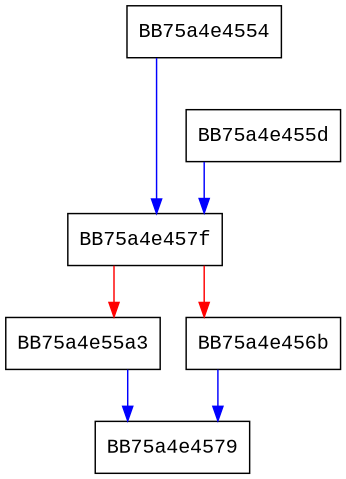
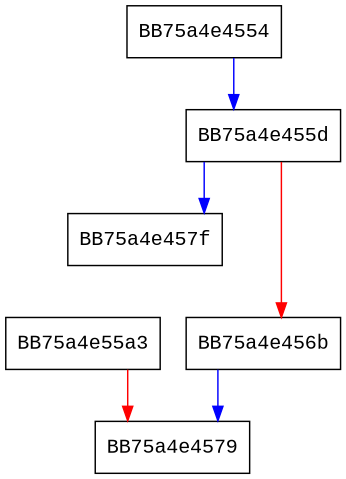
edge "BB75a4e4554" -> "BB75a4e457f": now "BB75a4e4554" -> "BB75a4e455d"
edge "BB75a4e457f" -> "BB75a4e55a3": removed
edge "BB75a4e457f" -> "BB75a4e456b": now "BB75a4e455d" -> "BB75a4e456b"
edge "BB75a4e55a3" -> "BB75a4e4579": color blue -> red
